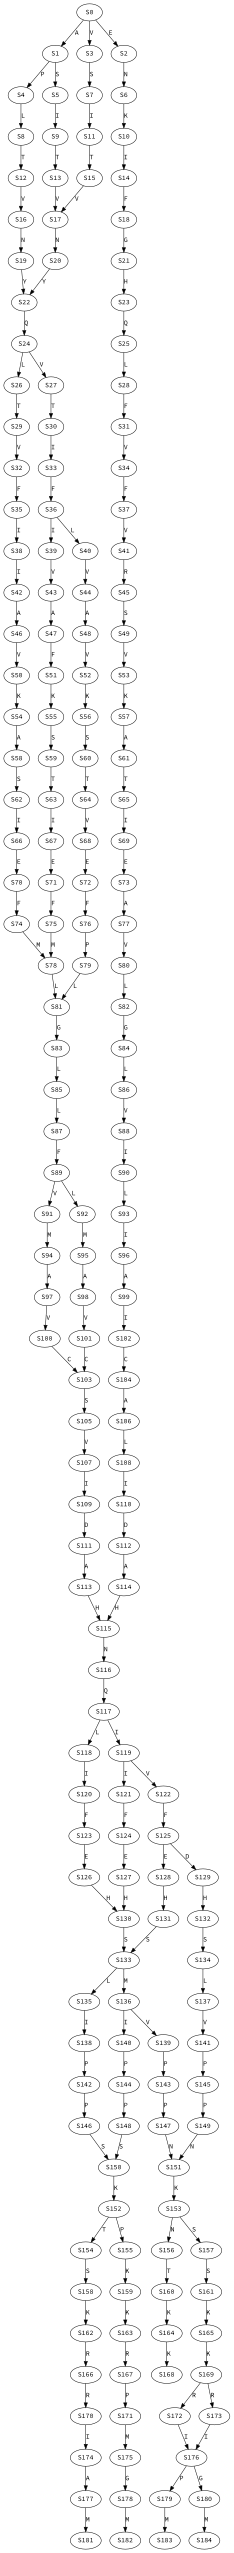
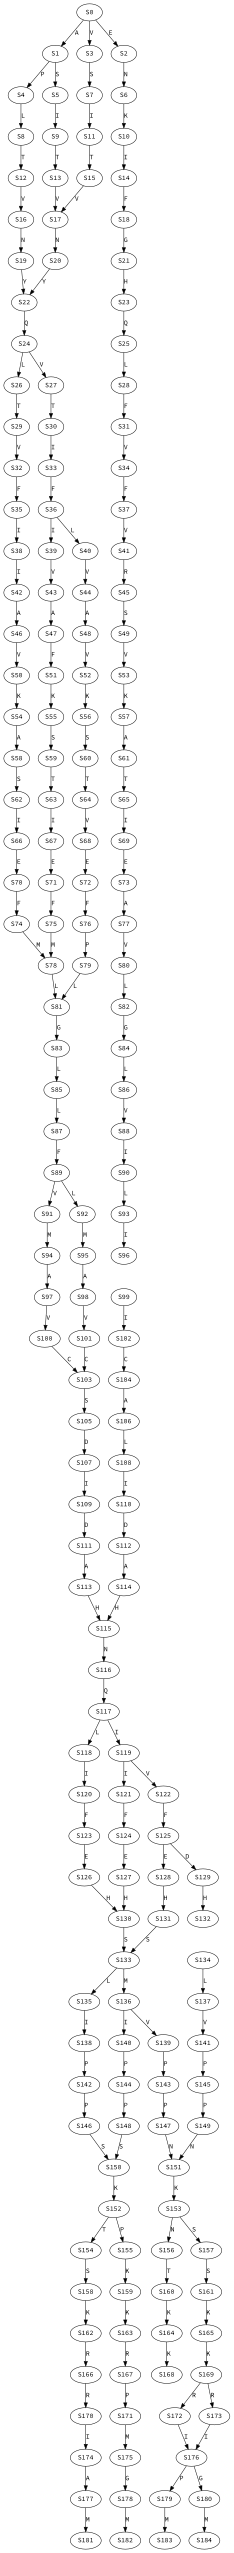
edge "S96" -> "S99": removed, label "A"
edge "S105" -> "S107": label "V" -> "D"
edge "S132" -> "S134": removed, label "S"
